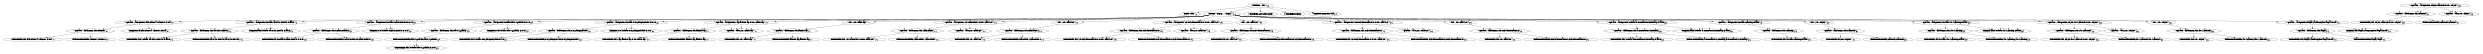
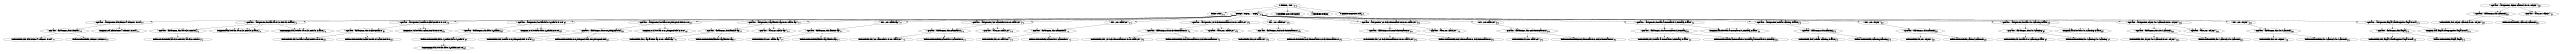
edge "(<operator>.fieldAccess,this.haveSlowResults)" -> "(IDENTIFIER,this,boolean haveSlowResults = false)": now "(<operator>.assignment,boolean haveSlowResults = false)" -> "(IDENTIFIER,this,boolean haveSlowResults = false)"
node "(FIELD_IDENTIFIER,scanning,scanning)": added
